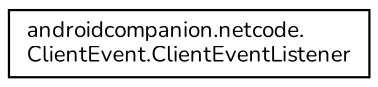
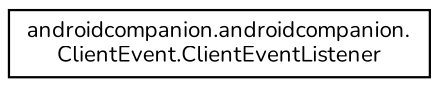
node "androidcompanion.netcode. ClientEvent.ClientEventListener": label "androidcompanion.netcode. ClientEvent.ClientEventListener" -> "androidcompanion.androidcompanion. ClientEvent.ClientEventListener"
